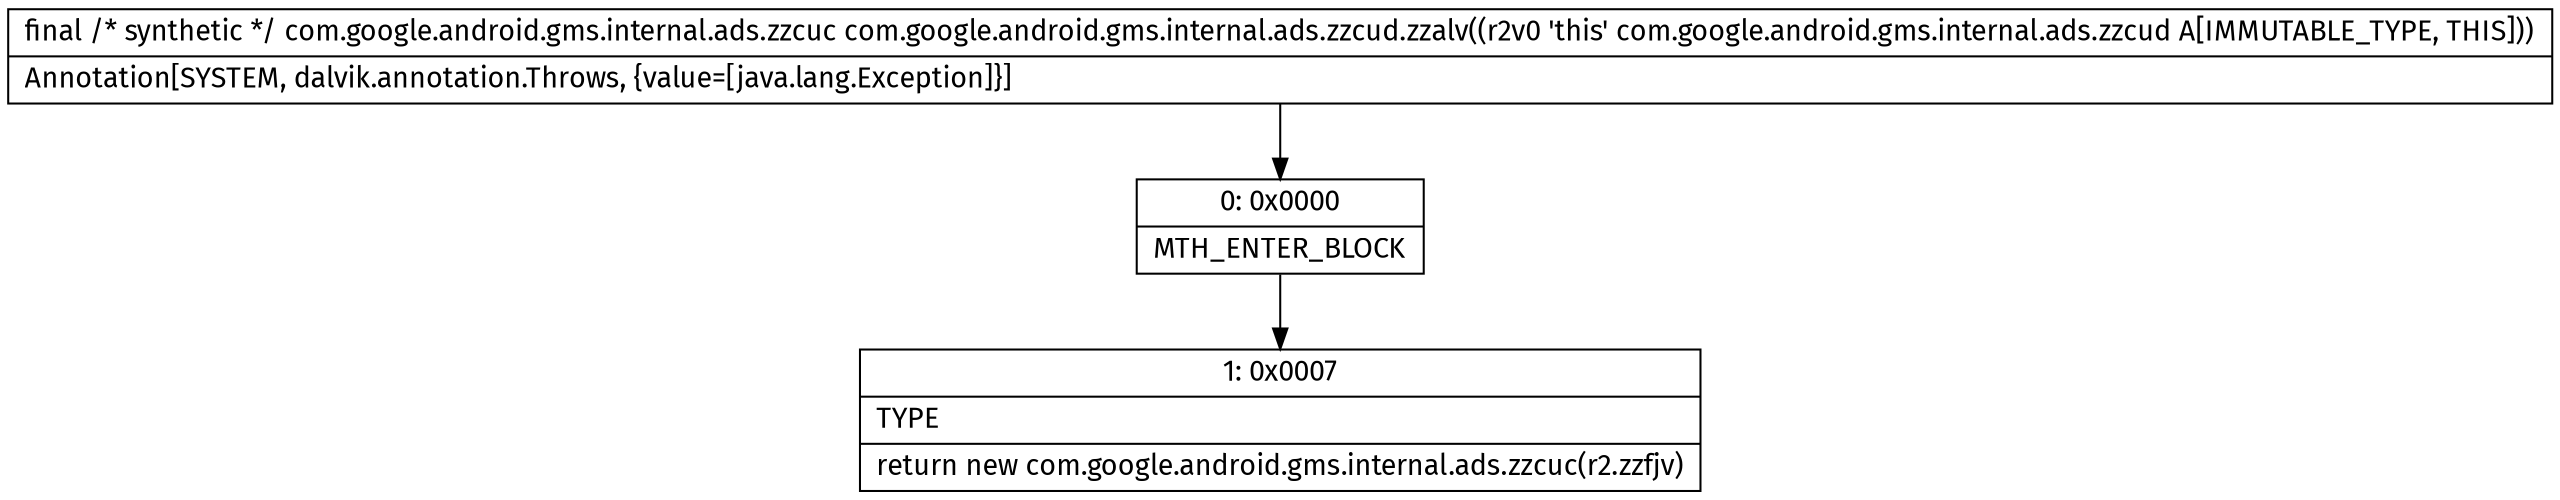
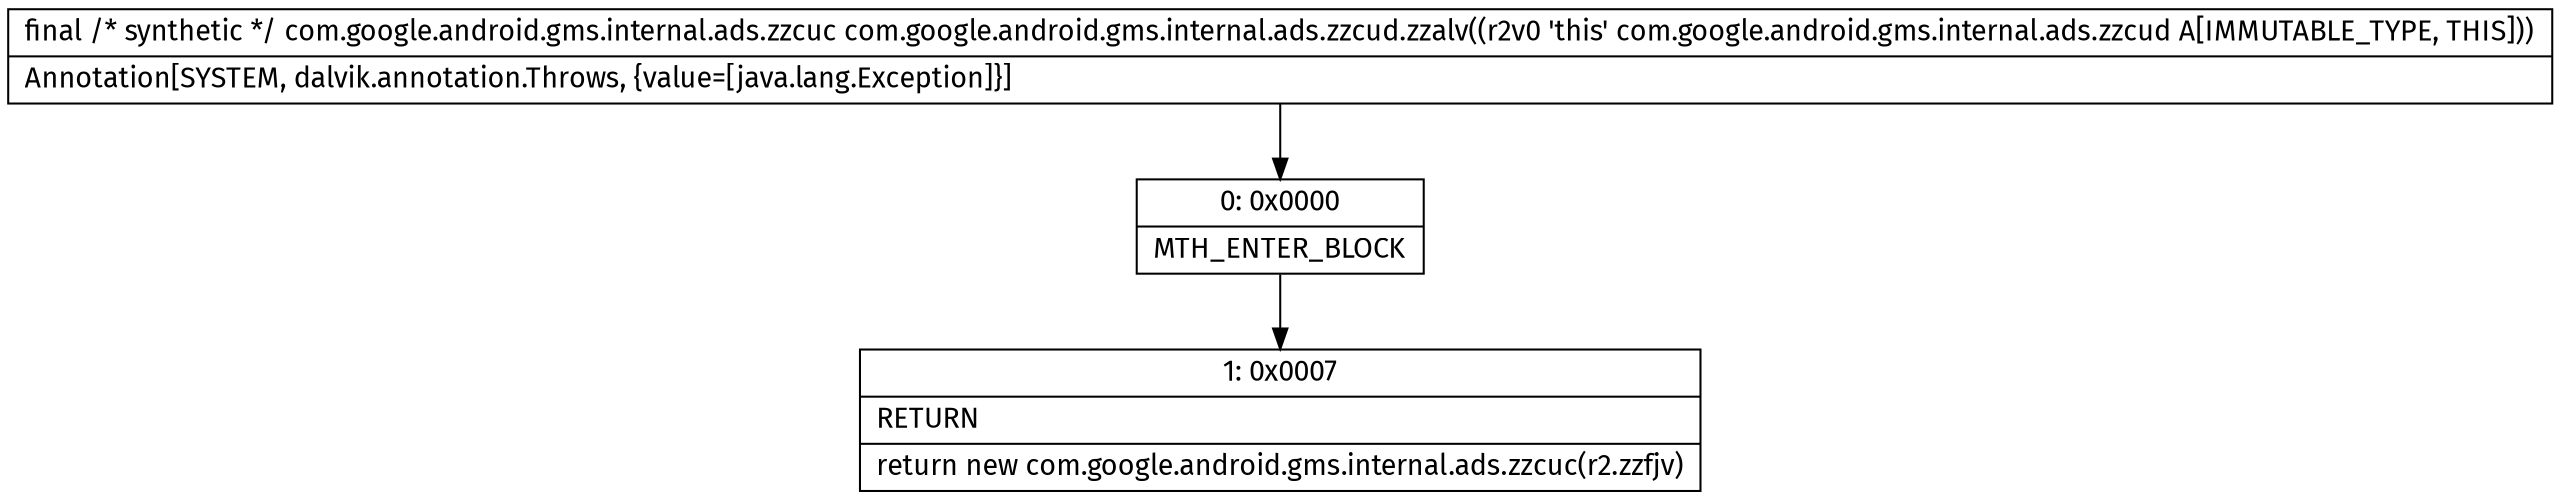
node "1: 0x0007": text "TYPE" -> "RETURN"
